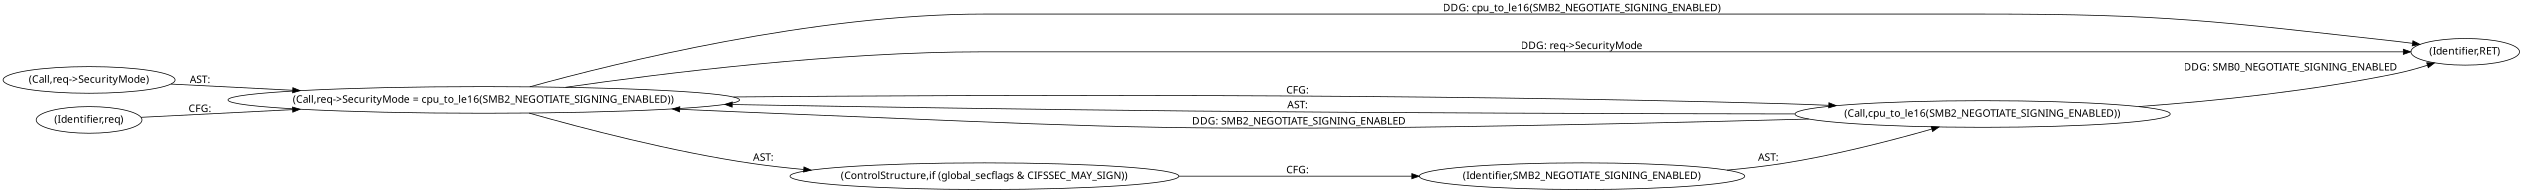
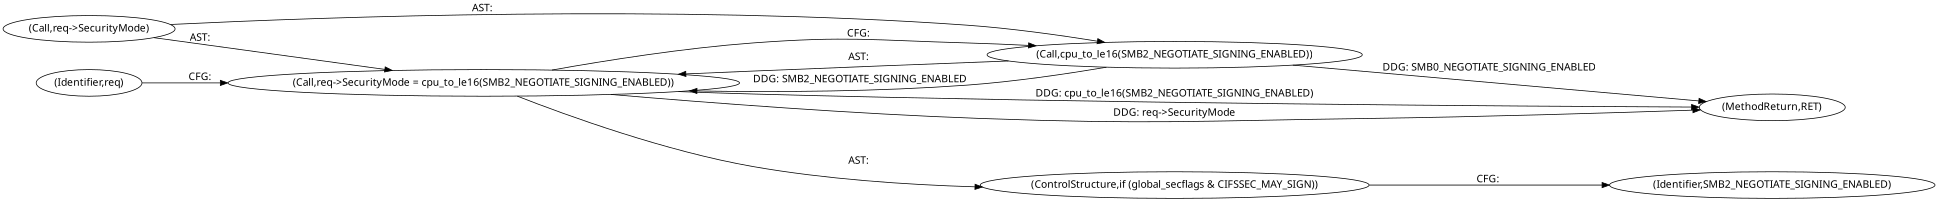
node "(Identifier,RET)": label "(Identifier,RET)" -> "(MethodReturn,RET)"
edge "(Identifier,SMB2_NEGOTIATE_SIGNING_ENABLED)" -> "(Call,cpu_to_le16(SMB2_NEGOTIATE_SIGNING_ENABLED))": now "(Call,req->SecurityMode)" -> "(Call,cpu_to_le16(SMB2_NEGOTIATE_SIGNING_ENABLED))"
